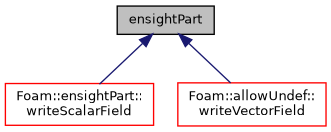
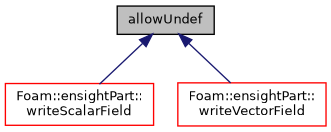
node "ensightPart": label "ensightPart" -> "allowUndef"
node "Foam::allowUndef:: writeVectorField": label "Foam::allowUndef:: writeVectorField" -> "Foam::ensightPart:: writeVectorField"
